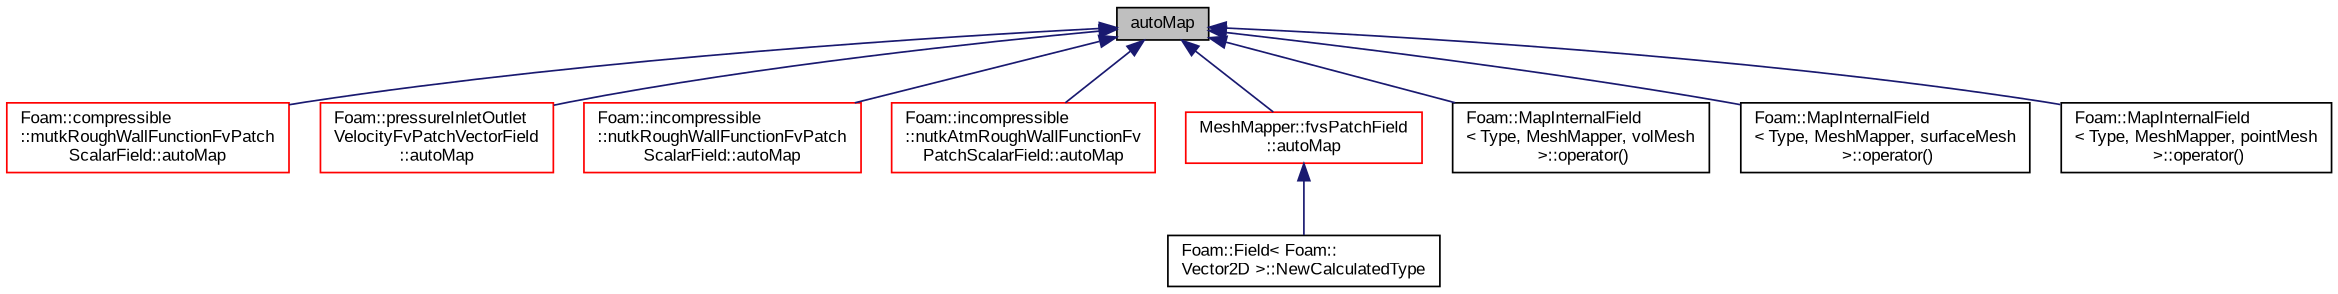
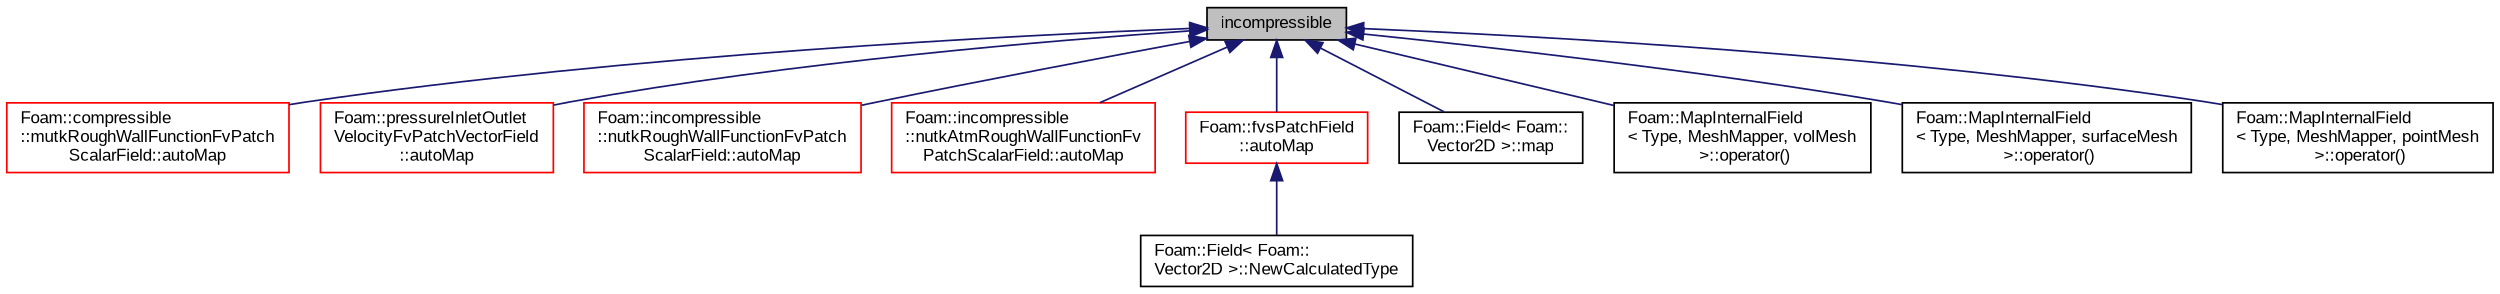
node "autoMap": label "autoMap" -> "incompressible"
node "MeshMapper::fvsPatchField ::autoMap": label "MeshMapper::fvsPatchField ::autoMap" -> "Foam::fvsPatchField ::autoMap"
node "Foam::Field< Foam:: Vector2D >::map": added
